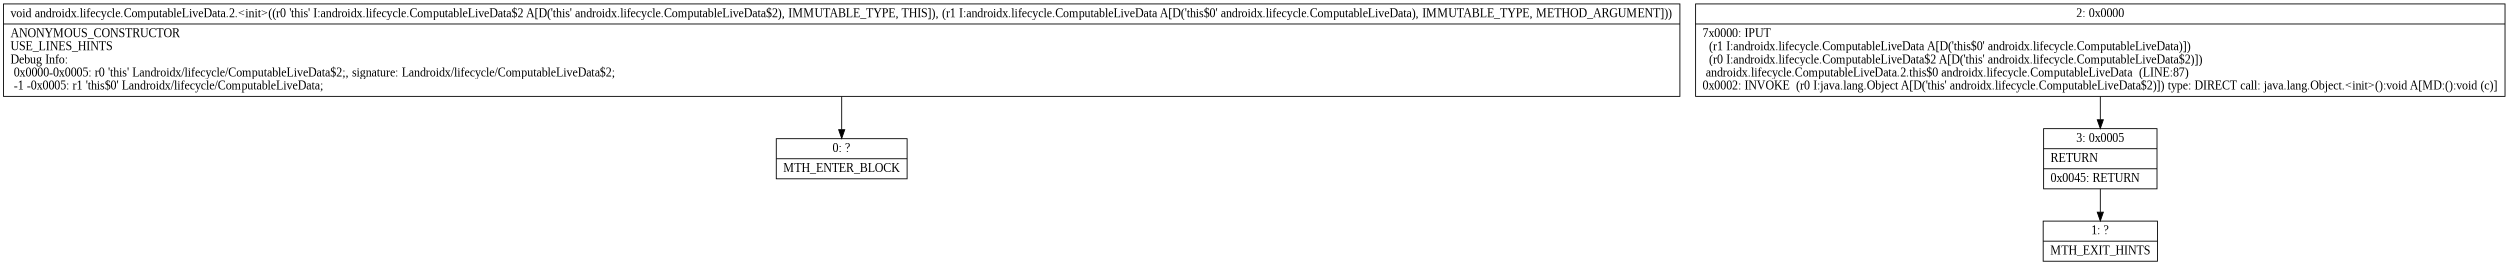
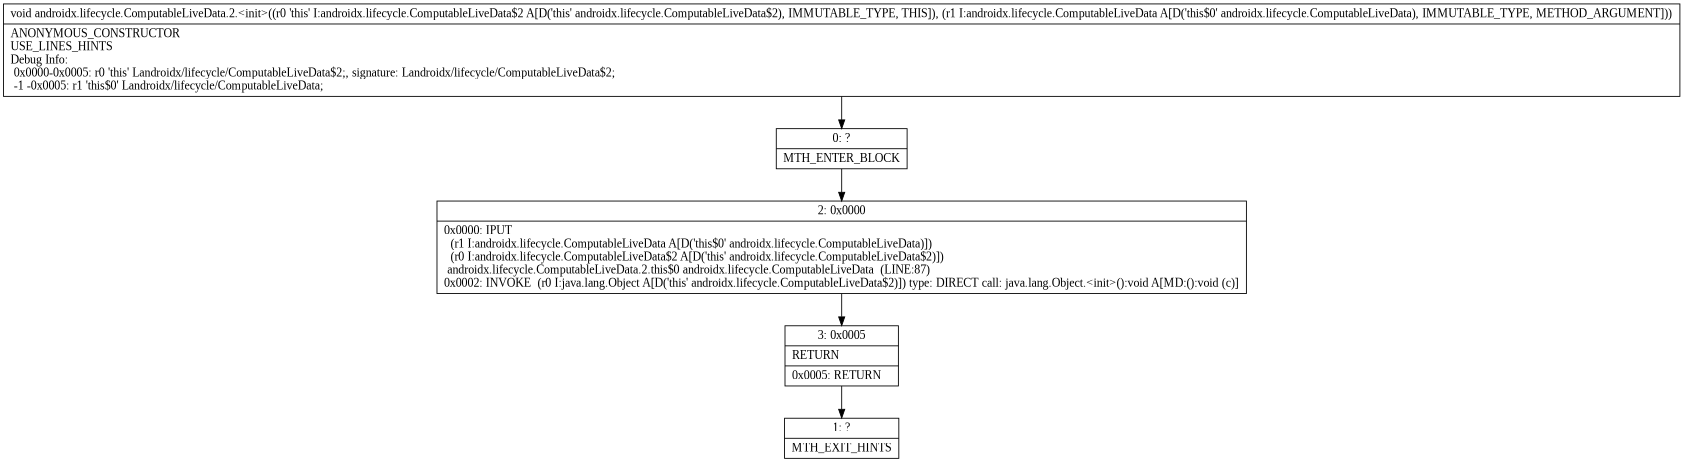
node "2: 0x0000": text "7x0000: IPUT" -> "0x0000: IPUT"
node "3: 0x0005": text "0x0045: RETURN" -> "0x0005: RETURN"
edge "0: ?" -> "2: 0x0000": added
